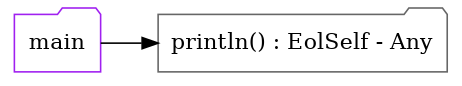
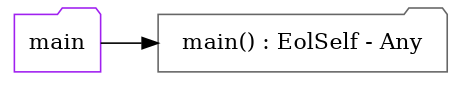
node "println() : EolSelf - Any": label "println() : EolSelf - Any" -> "main() : EolSelf - Any"
